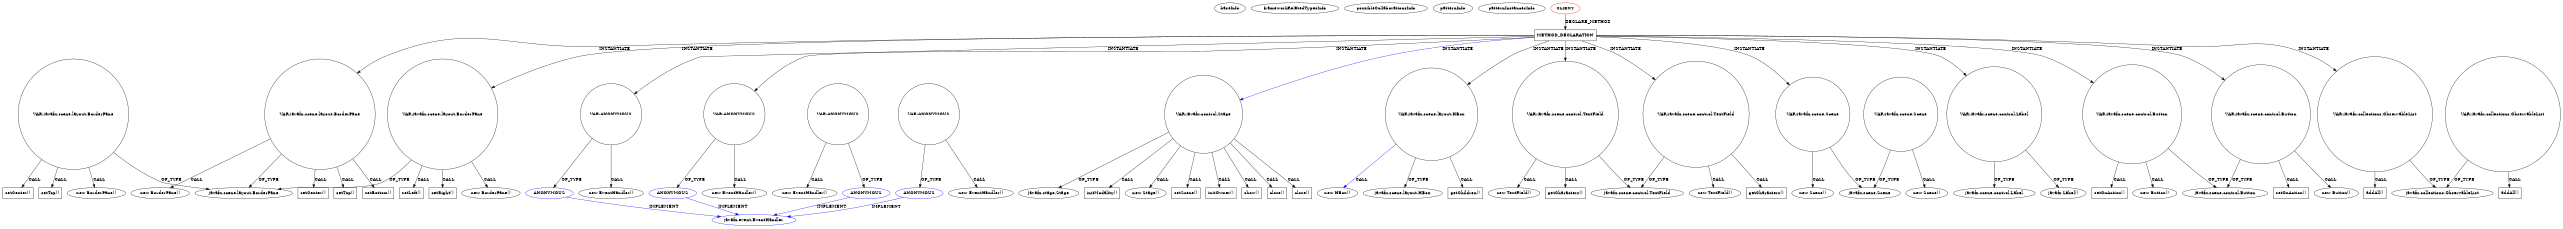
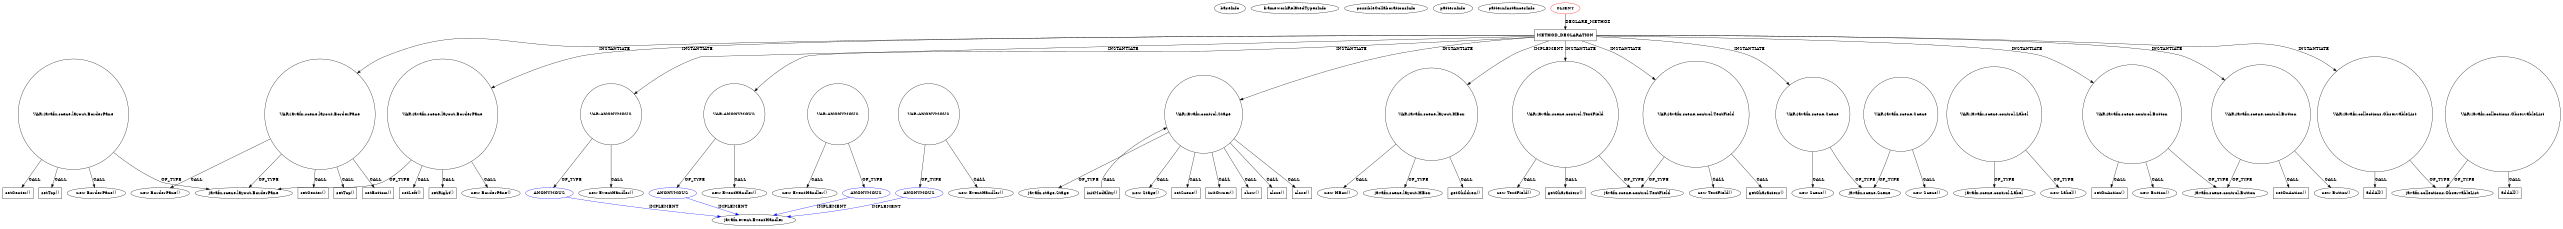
edge "METHOD_DECLARATION" -> "VAR:javafx.scene.control.Label": removed, label "INSTANTIATE"
edge "METHOD_DECLARATION" -> "VAR:javafx.scene.layout.HBox": label "INSTANTIATE" -> "IMPLEMENT"
edge "METHOD_DECLARATION" -> "VAR:javafx.control.Stage": color blue -> black
edge "VAR:javafx.control.Stage" -> "initModality()": reversed
edge "VAR:javafx.scene.layout.HBox" -> "new HBox()": color blue -> black
node "javafx Label()": label "javafx Label()" -> "new Label()"
node "javafx.event.EventHandler": color blue -> black
